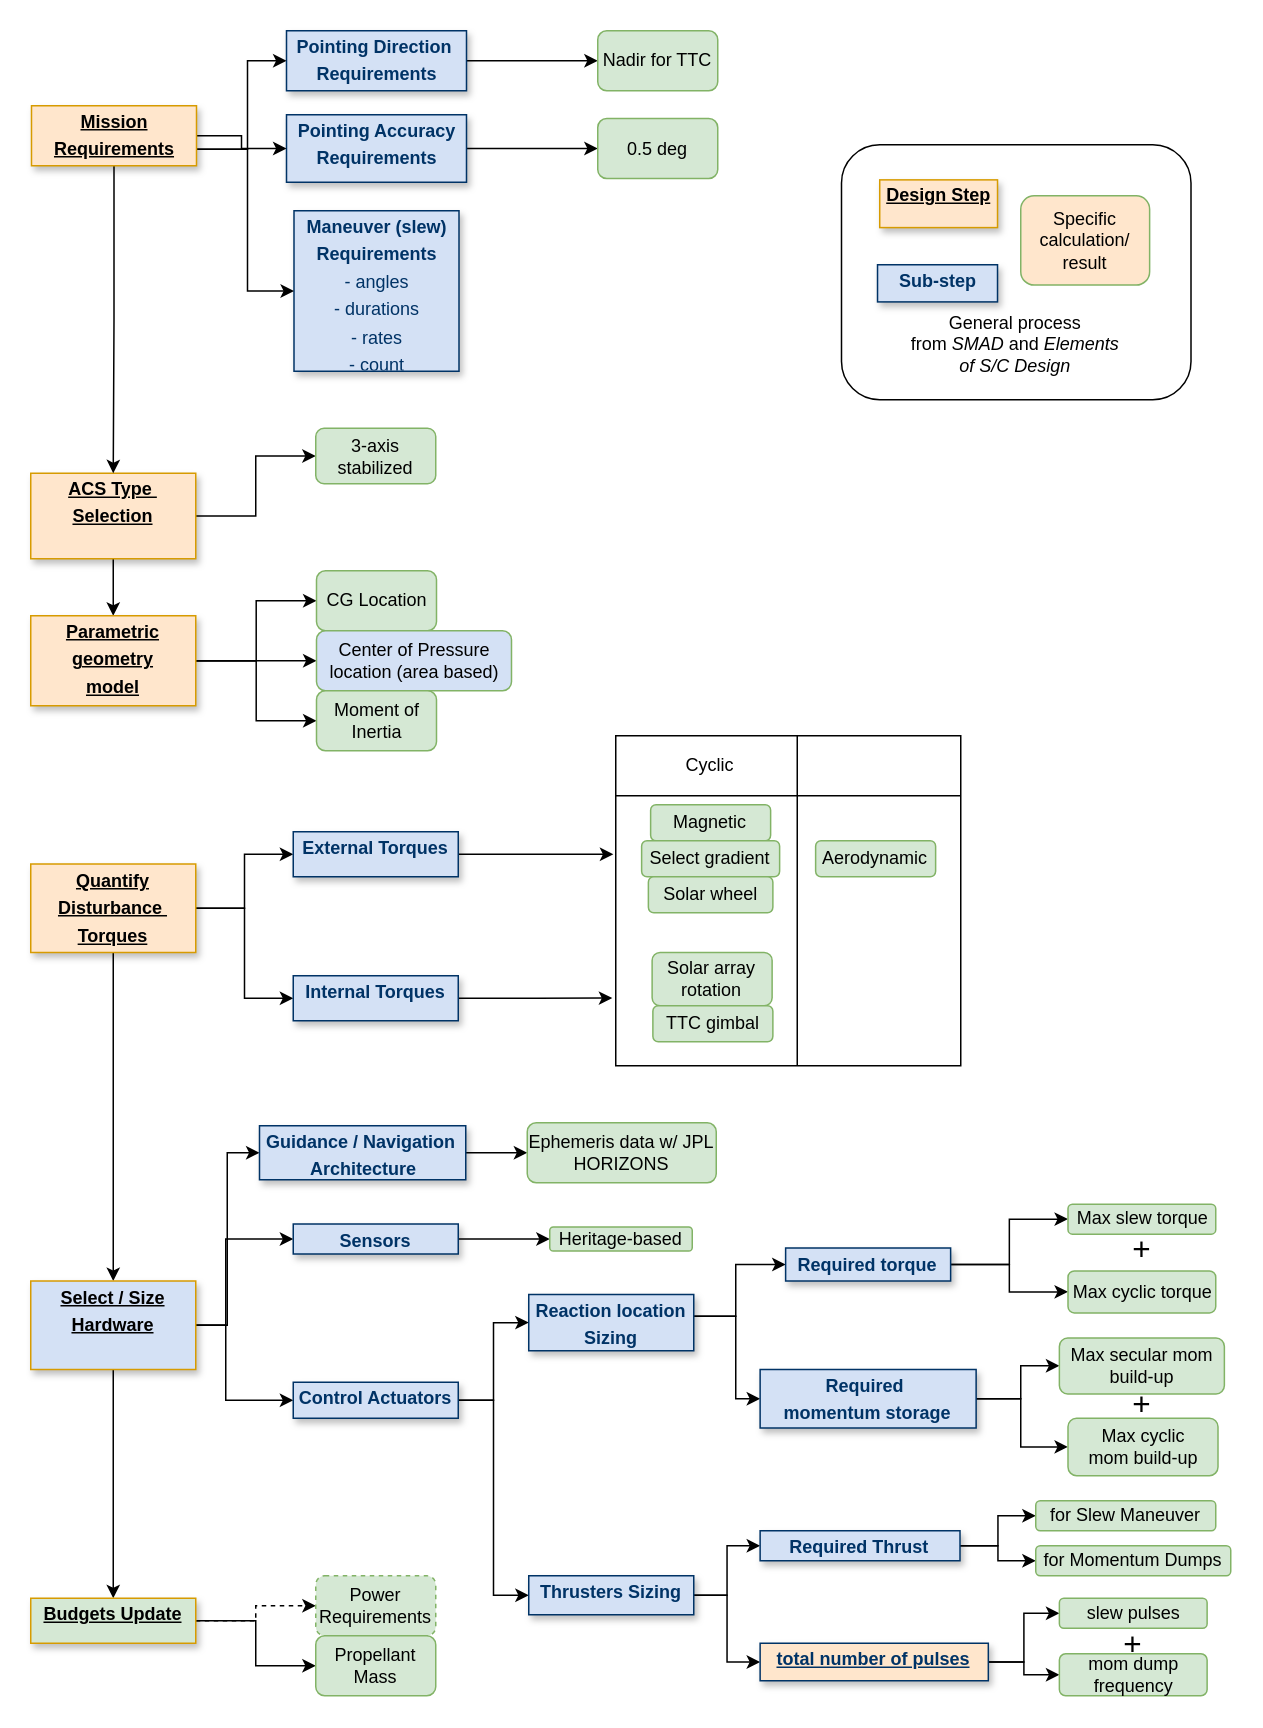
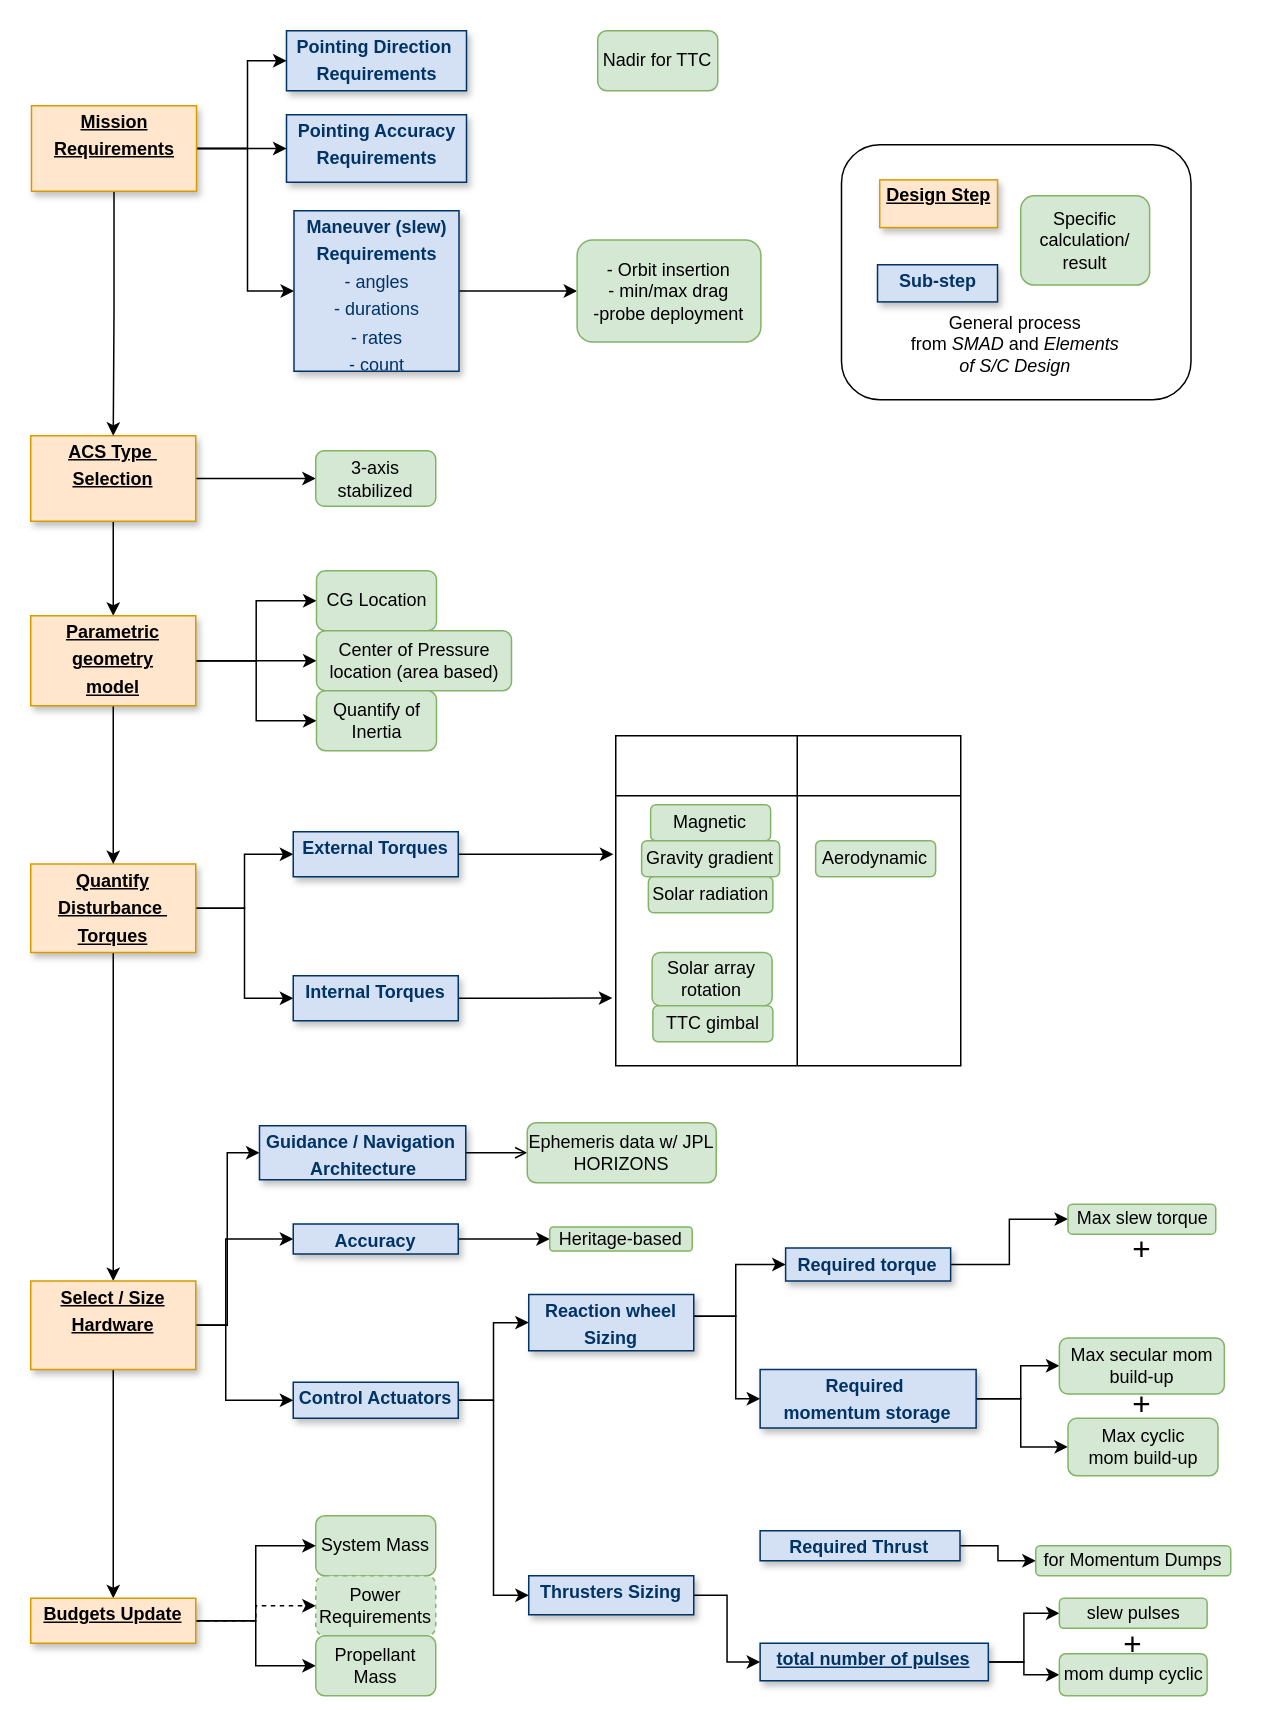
edge "Pointing Direction Requirements" -> "Nadir for TTC": removed
node "Mission Requirements": size 165x60 -> 165x86
edge "Pointing Accuracy Requirements" -> "0.5 deg": removed
node "0.5 deg": removed
node "Specific calculation/ result": fillcolor #ffe6cc -> #d5e8d4
edge "Maneuver (slew) Requirements - angles - durations - rates - count" -> "- Orbit insertion - min/max drag -probe deployment": added
node "- Orbit insertion - min/max drag -probe deployment": added
node "3-axis stabilized": moved (376, 456) -> (376, 479)
node "ACS Type Selection": moved (113, 516) -> (113, 479)
node "Center of Pressure location (area based)": fillcolor #d4e1f5 -> #d5e8d4
node "Moment of Inertia": label "Moment of Inertia" -> "Quantify of Inertia"
node "Cyclic": removed
edge "Parametric geometry model" -> "Quantify Disturbance Torques": added
node "Select gradient": label "Select gradient" -> "Gravity gradient"
node "Solar wheel": label "Solar wheel" -> "Solar radiation"
edge "Guidance / Navigation Architecture" -> "Ephemeris data w/ JPL HORIZONS": arrowhead classic -> open
node "Sensors": label "Sensors" -> "Accuracy"
edge "Required torque" -> "Max cyclic torque": removed
node "Max cyclic torque": removed
node "Reaction location Sizing": label "Reaction location Sizing" -> "Reaction wheel Sizing"
node "Select / Size Hardware": fillcolor #d4e1f5 -> #ffe6cc
edge "Required Thrust" -> "for Slew Maneuver": removed
node "for Slew Maneuver": removed
node "System Mass": added
edge "Budgets Update" -> "System Mass": added
edge "Thrusters Sizing" -> "Required Thrust": removed
node "Budgets Update": fillcolor #d5e8d4 -> #ffe6cc
node "total number of pulses": fillcolor #ffe6cc -> #d4e1f5
node "mom dump frequency": label "mom dump frequency" -> "mom dump cyclic"
